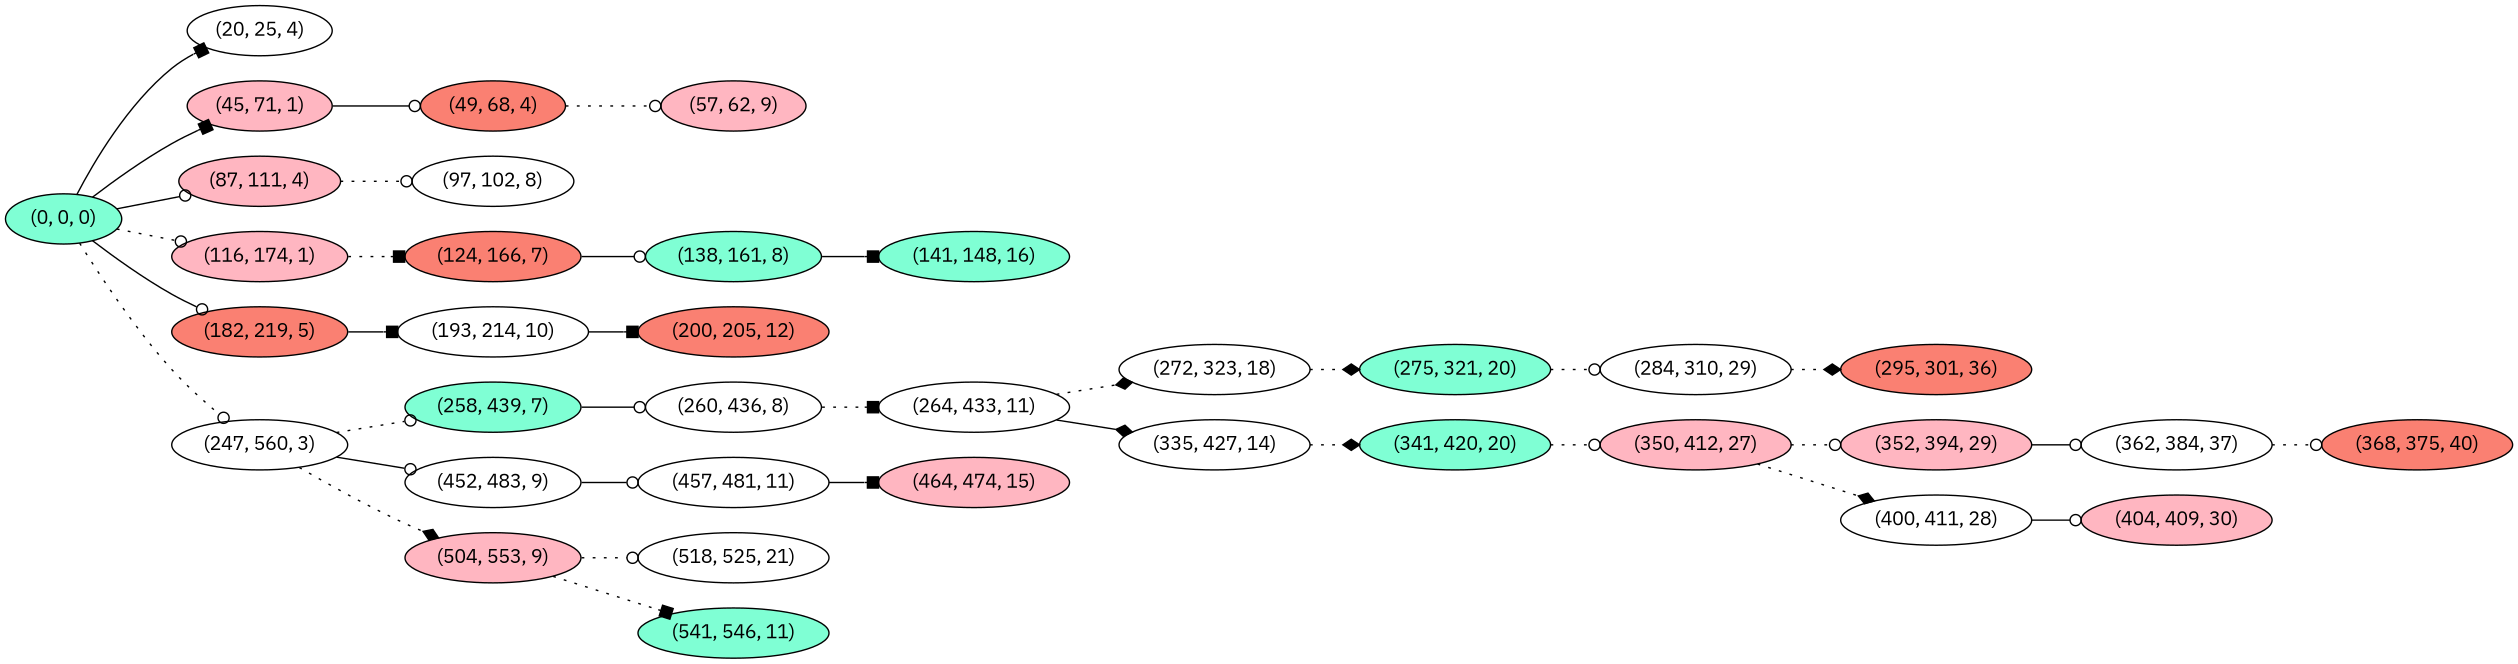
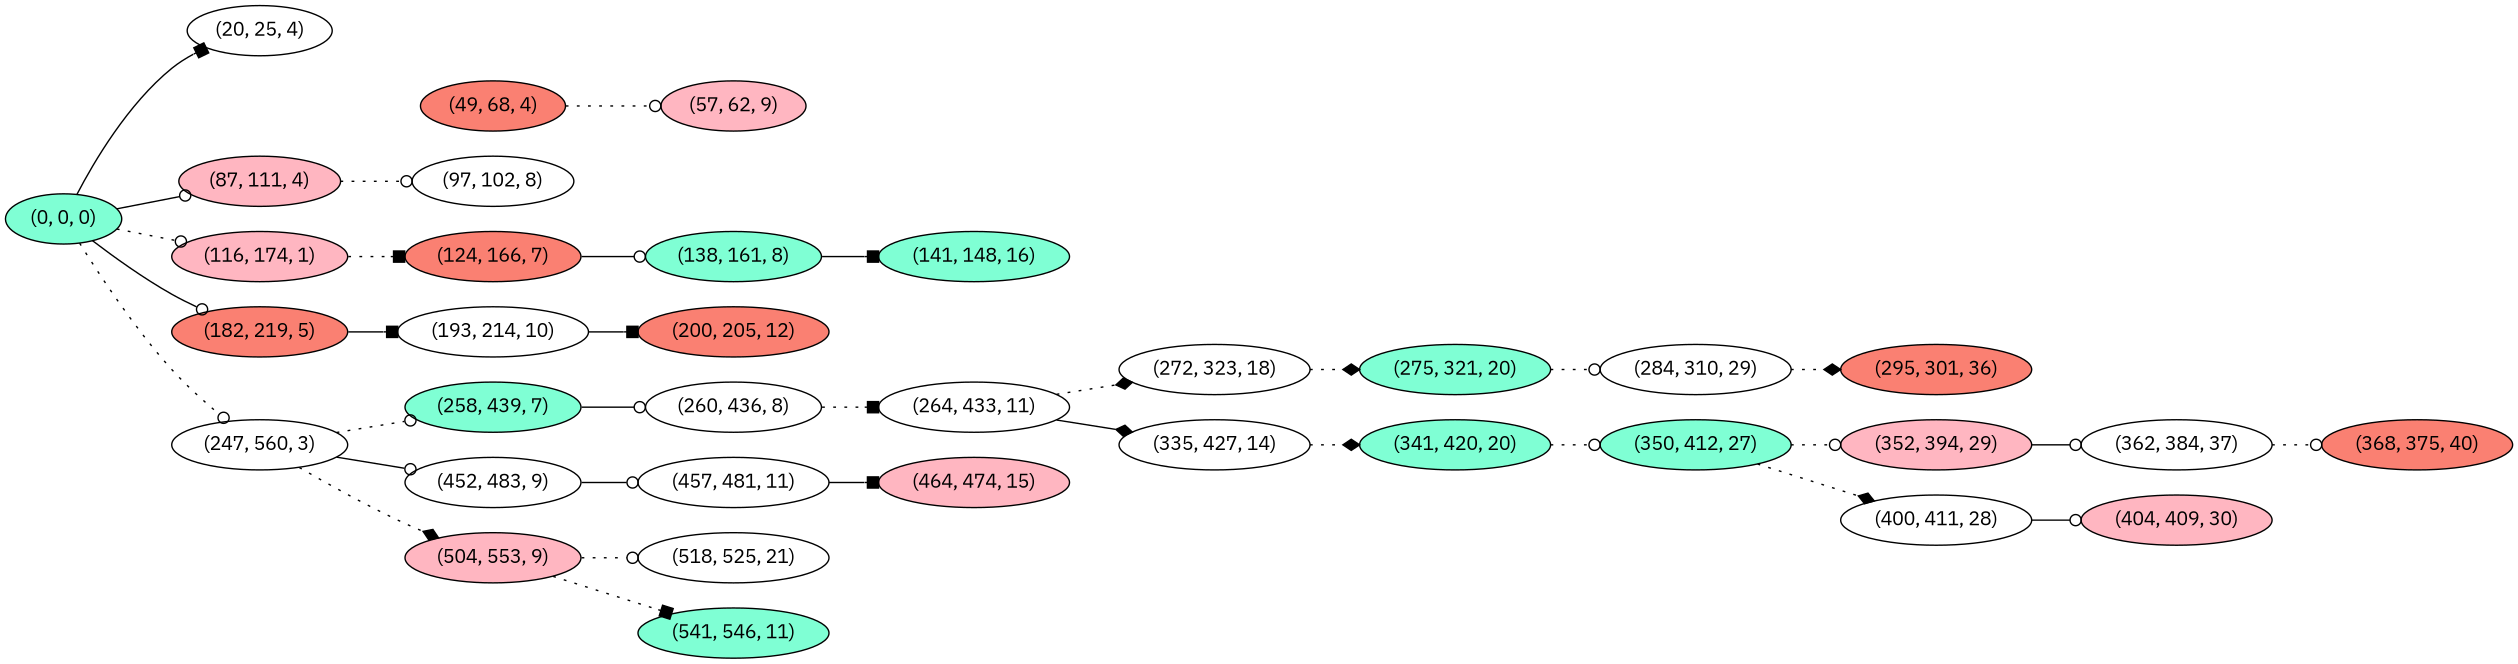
node "(45, 71, 1)": removed
node "(350, 412, 27)": fillcolor lightpink -> aquamarine
